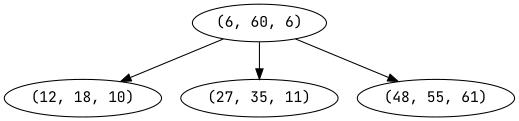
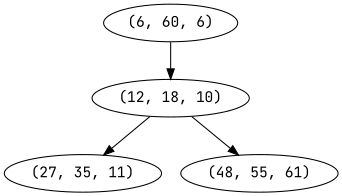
edge "(6, 60, 6)" -> "(27, 35, 11)": now "(12, 18, 10)" -> "(27, 35, 11)"
edge "(6, 60, 6)" -> "(48, 55, 61)": now "(12, 18, 10)" -> "(48, 55, 61)"
